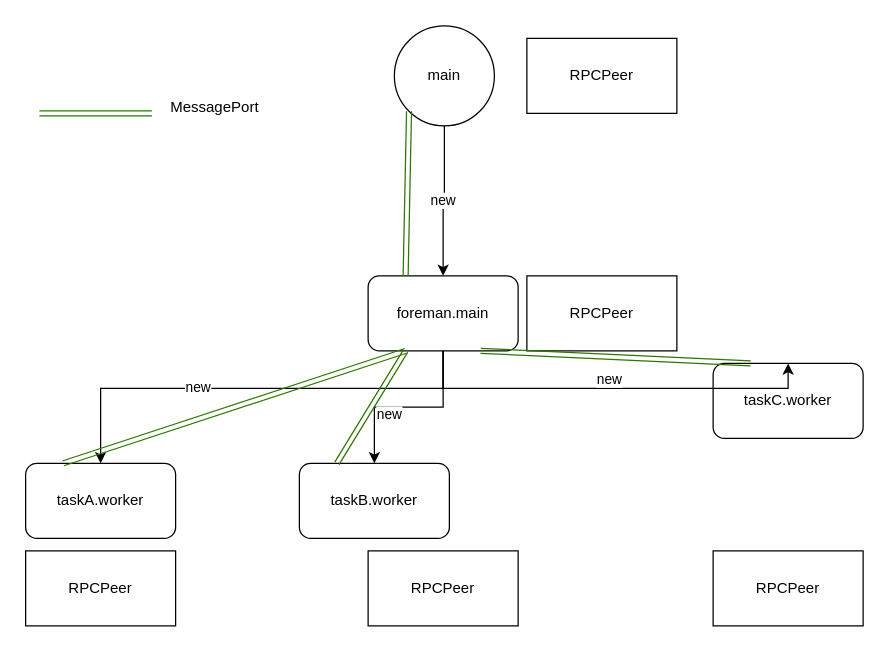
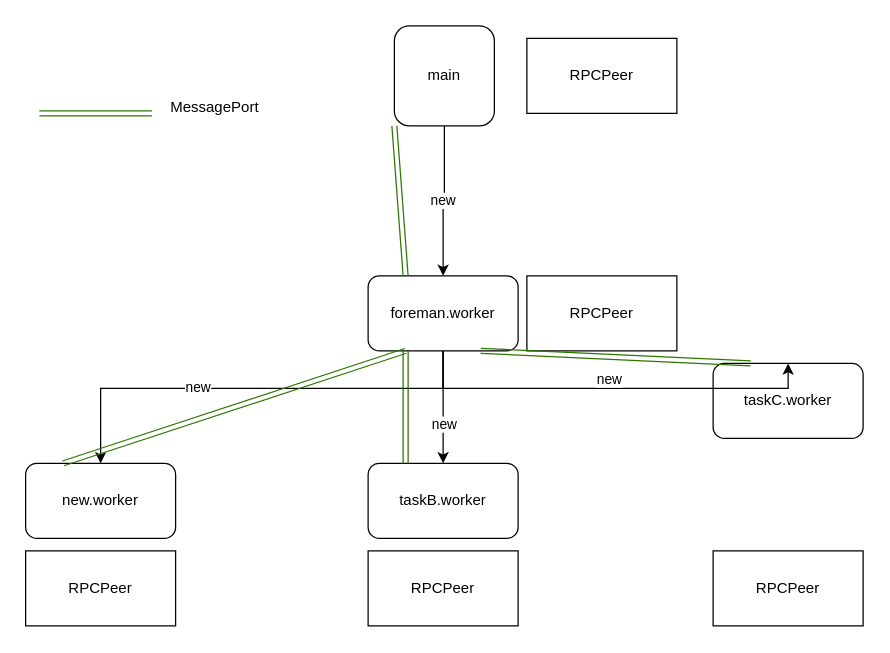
node "main": shape ellipse -> rounded rectangle
node "foreman.main": label "foreman.main" -> "foreman.worker"
node "taskA.worker": label "taskA.worker" -> "new.worker"
node "taskB.worker": moved (374, 501) -> (443, 501)
